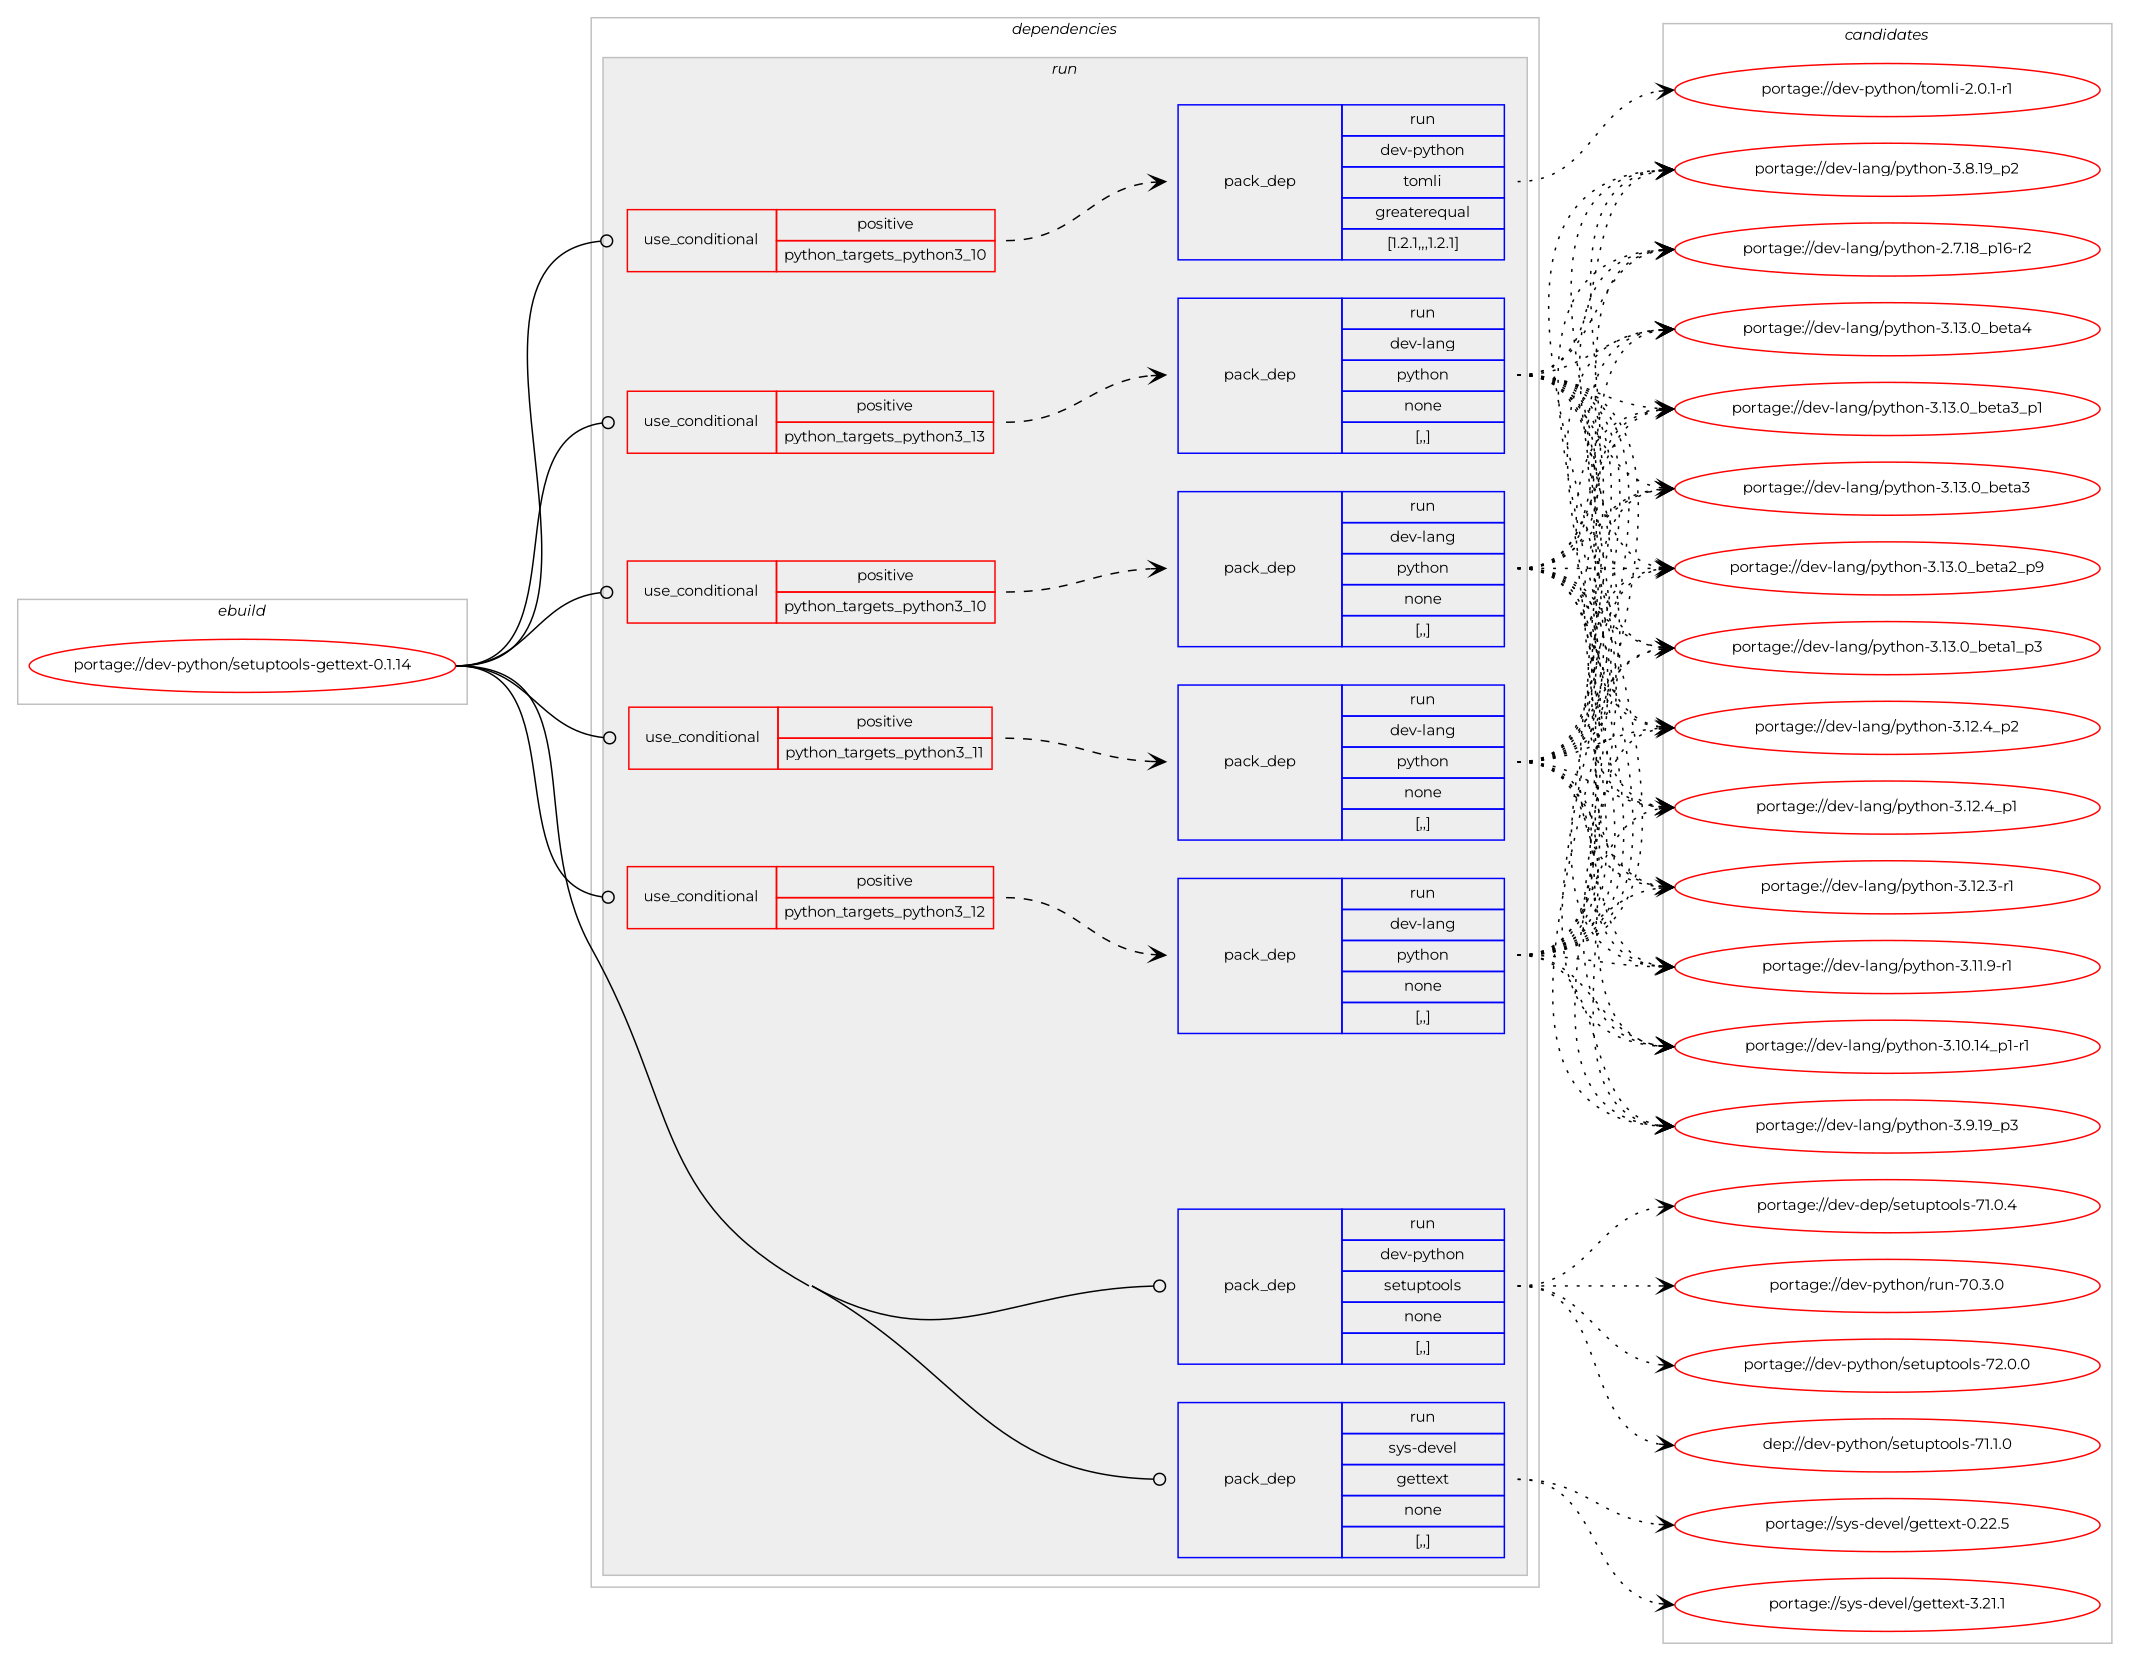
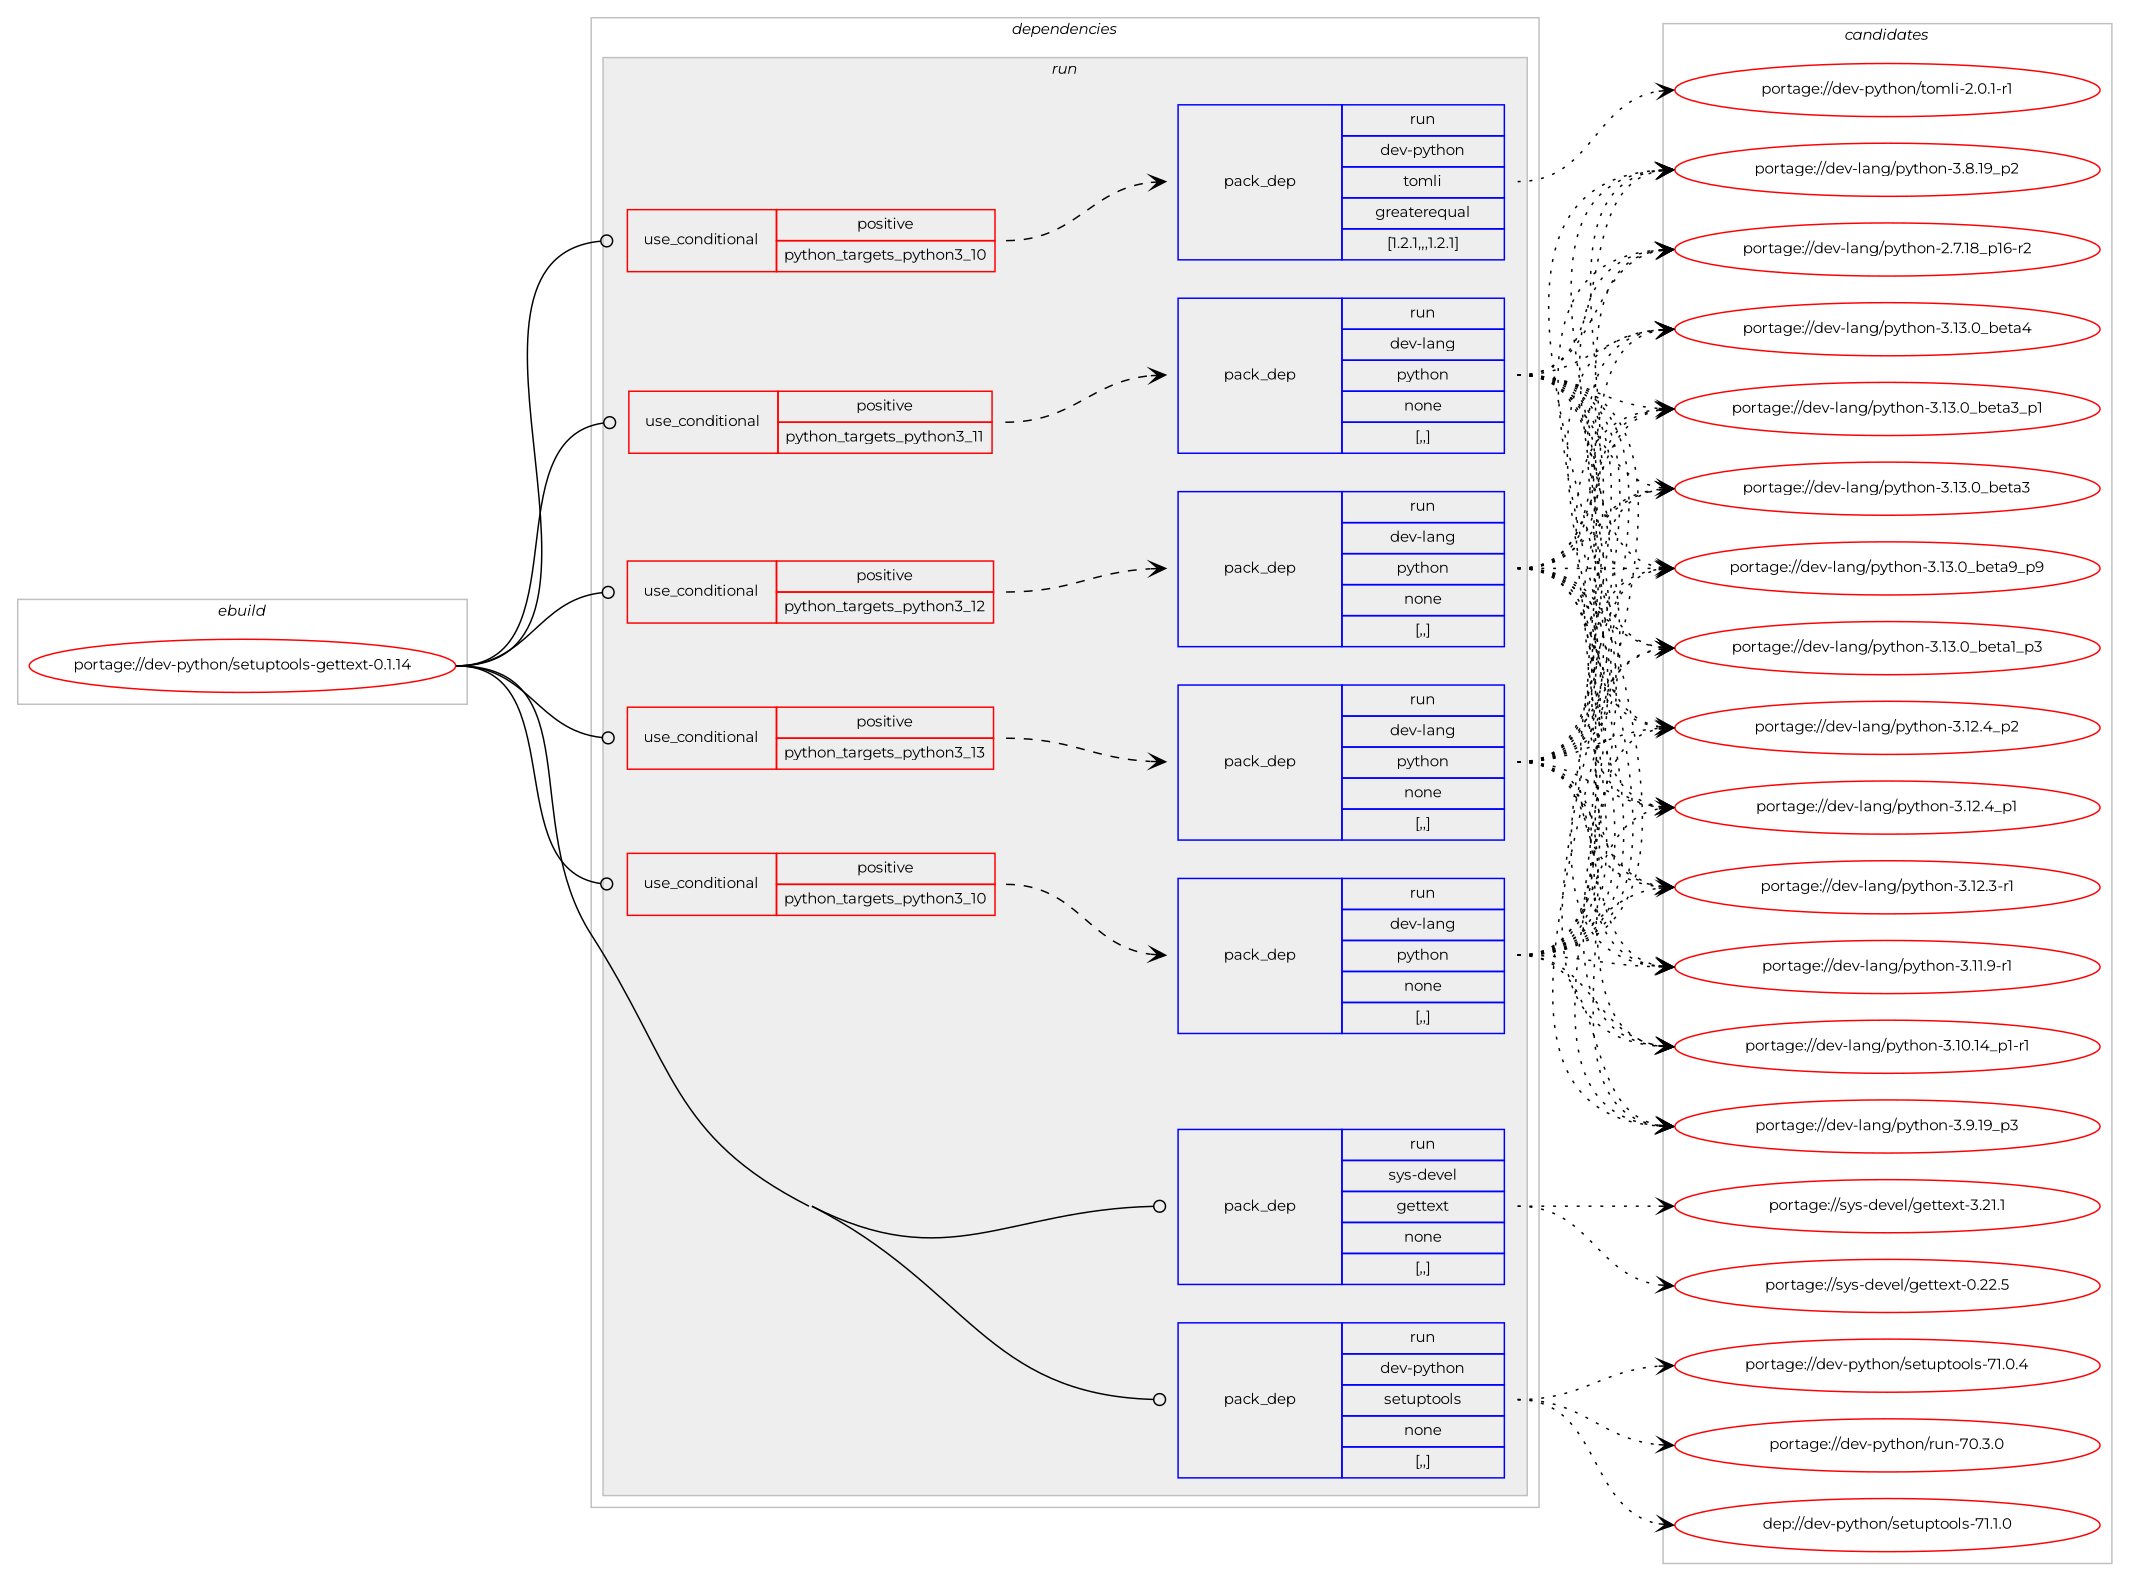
node "portage://dev-lang/python-3.13.0_beta2_p9": label "portage://dev-lang/python-3.13.0_beta2_p9" -> "portage://dev-lang/python-3.13.0_beta9_p9"
node "portage://dev-dep/setuptools-71.0.4": label "portage://dev-dep/setuptools-71.0.4" -> "portage://dev-python/setuptools-71.0.4"
node "portage://dev-python/setuptools-72.0.0": removed
